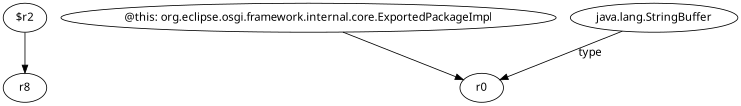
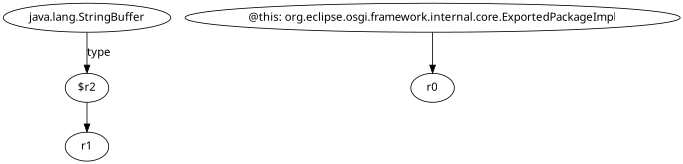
edge "java.lang.StringBuffer" -> "r0": now "java.lang.StringBuffer" -> "$r2"
node "r8": label "r8" -> "r1"
